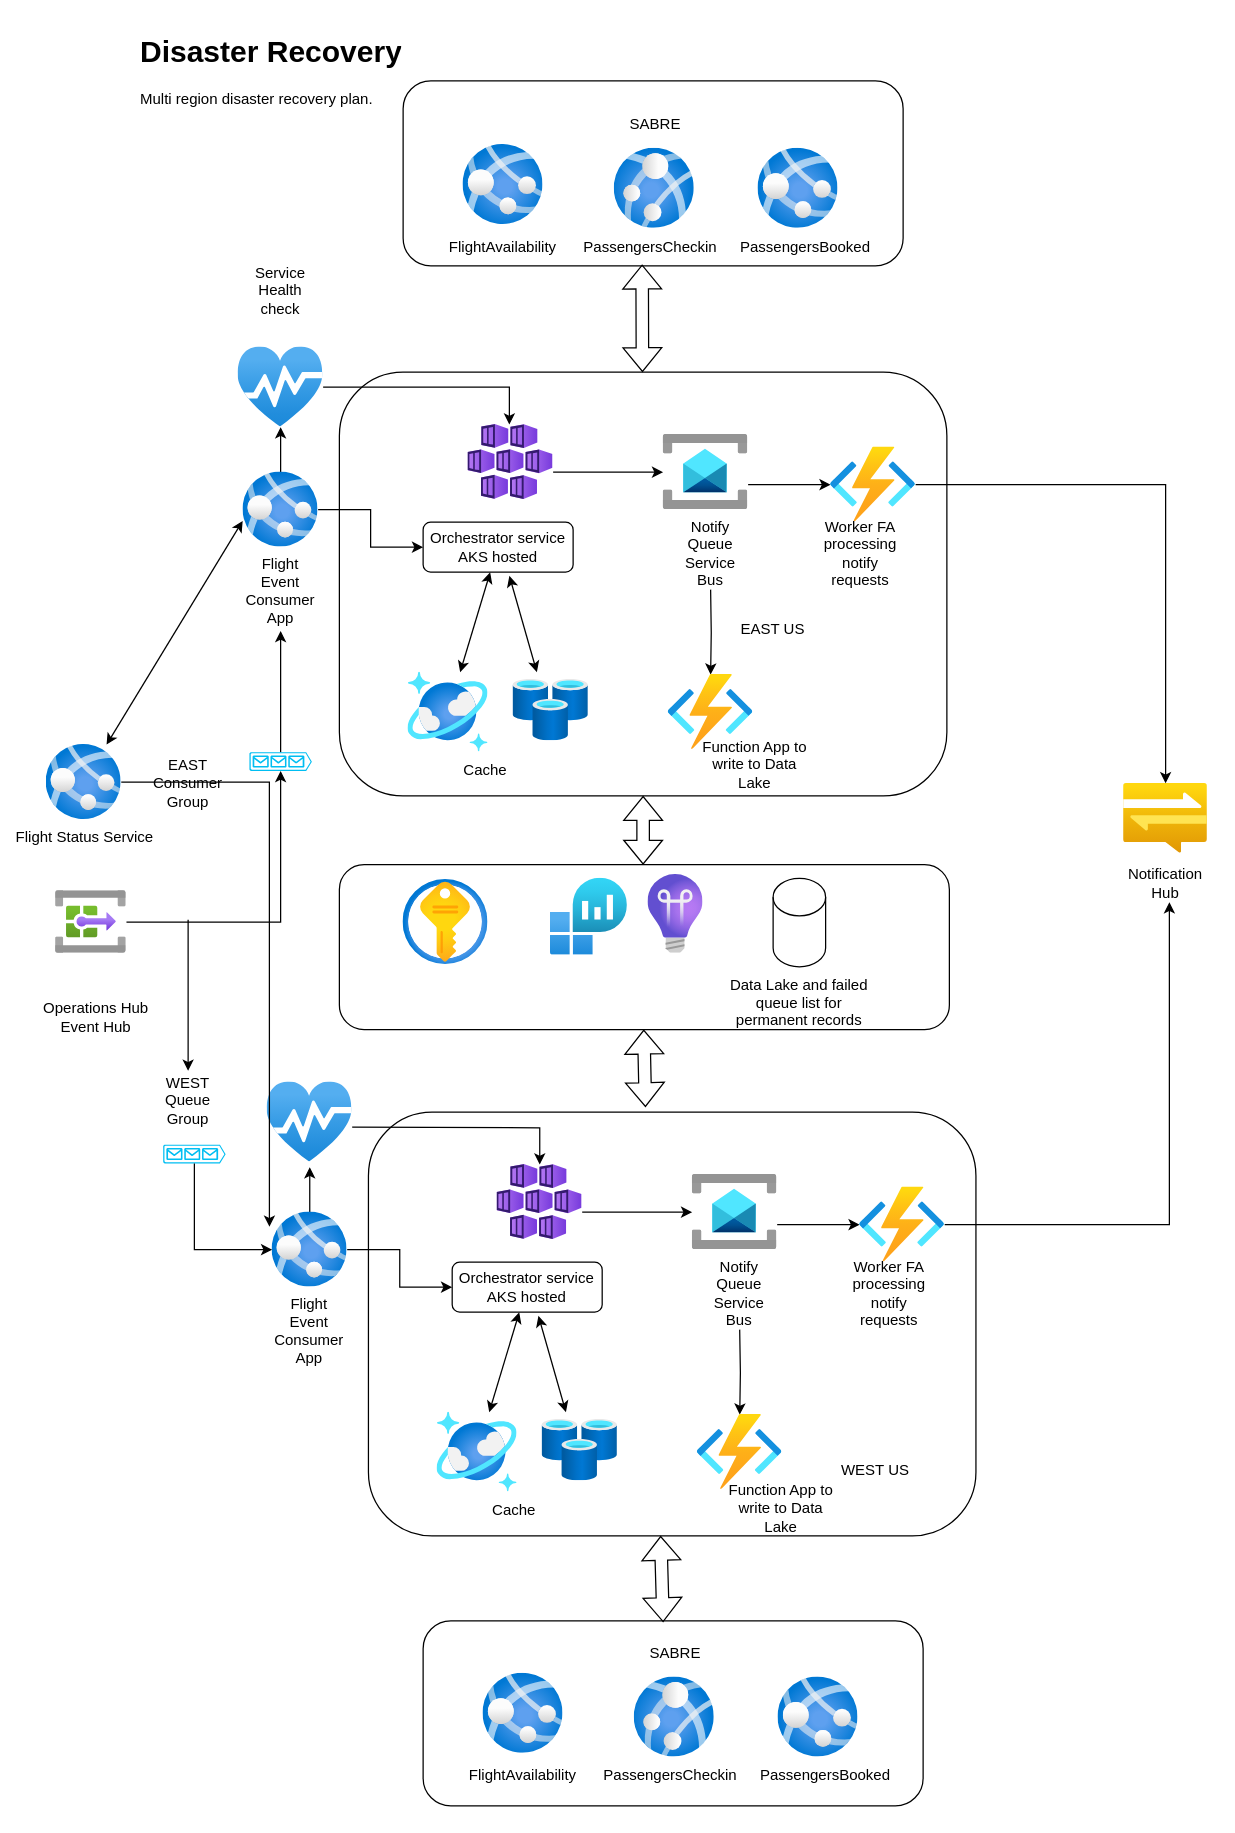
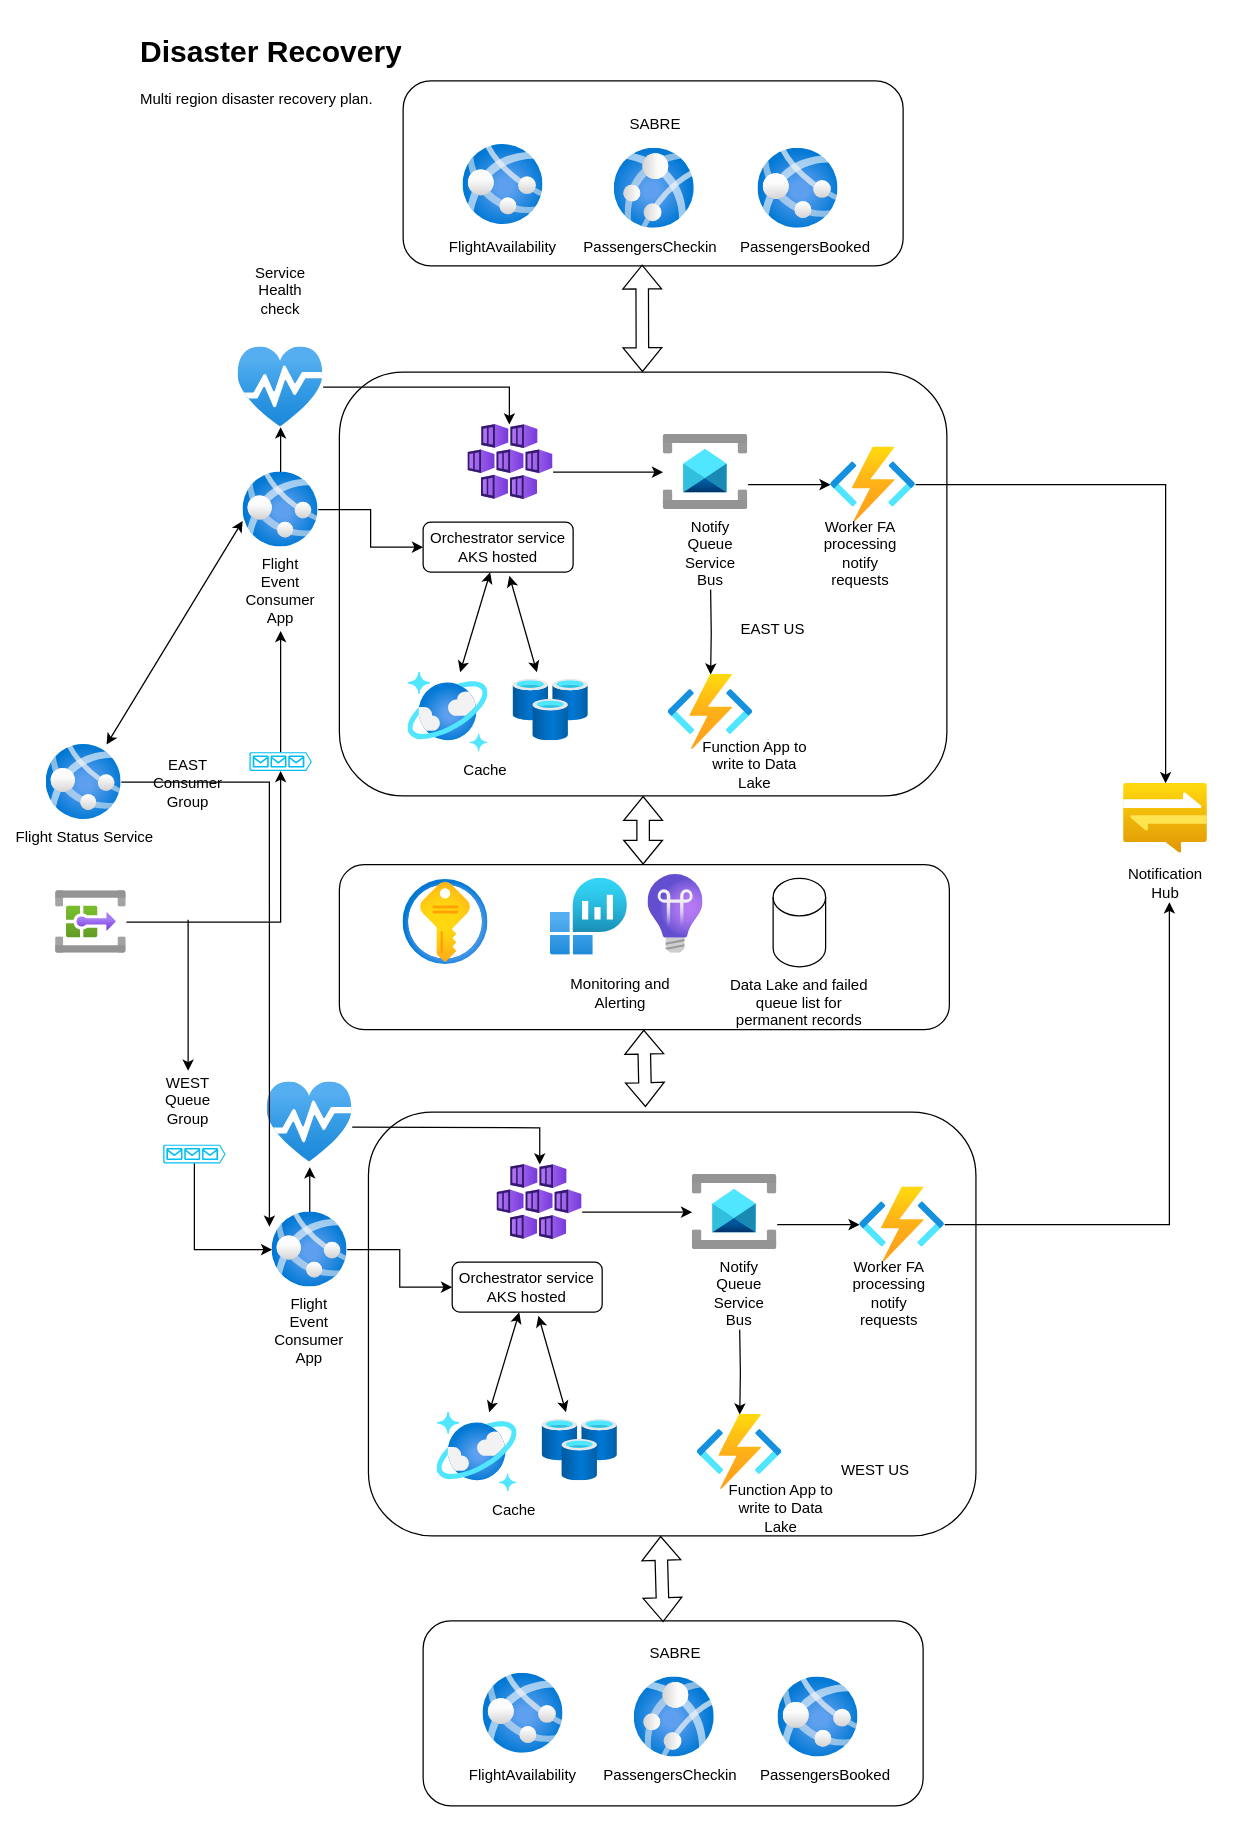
node "Monitoring and Alerting": added
node "Operations Hub Event Hub": removed
